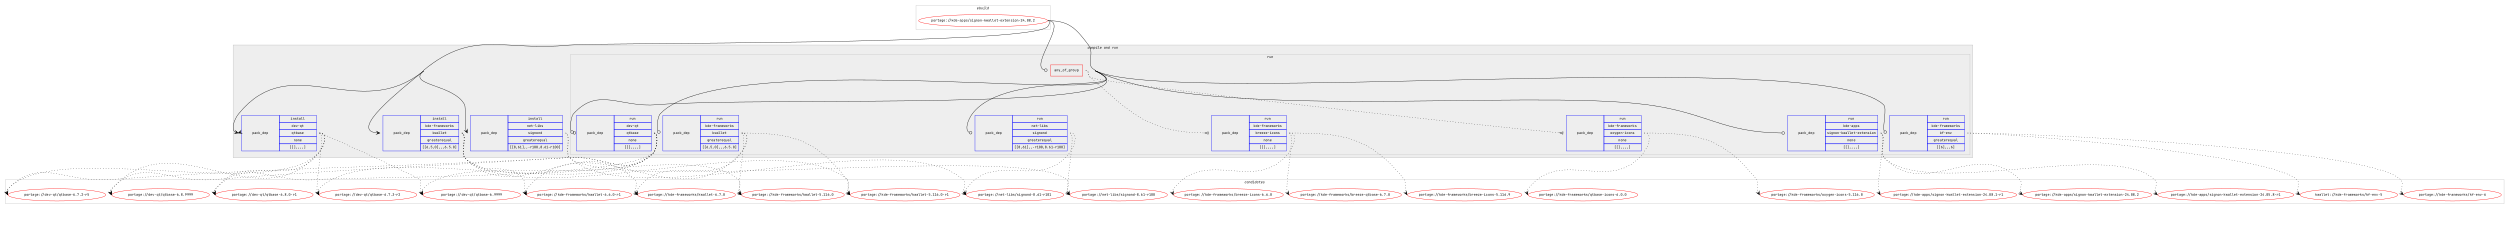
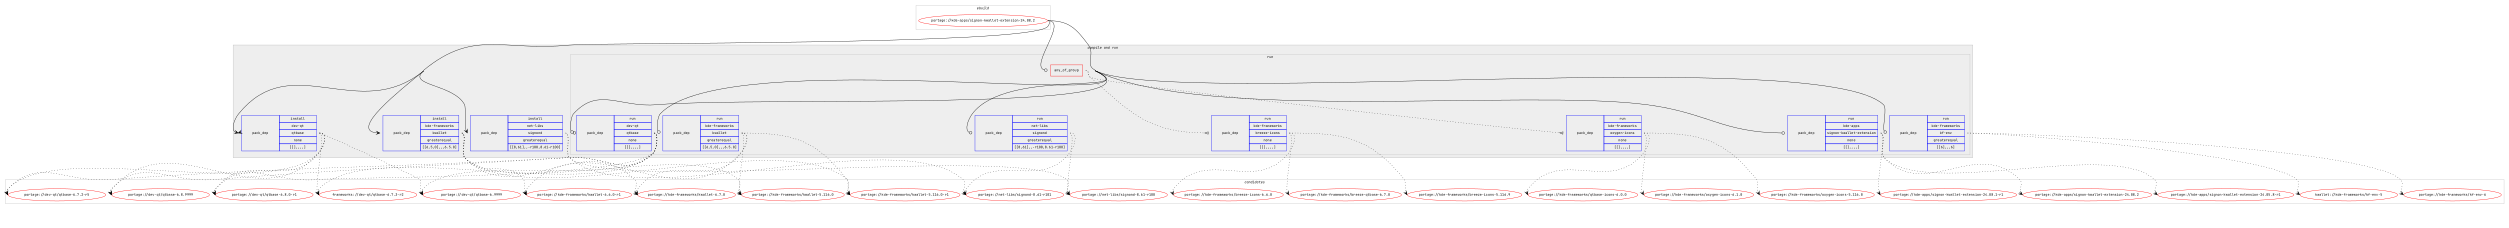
node "portage://dev-qt/qtbase-6.7.3-r2": label "portage://dev-qt/qtbase-6.7.3-r2" -> "frameworks://dev-qt/qtbase-6.7.3-r2"
node "portage://kde-frameworks/oxygen-icons-6.1.0": added
